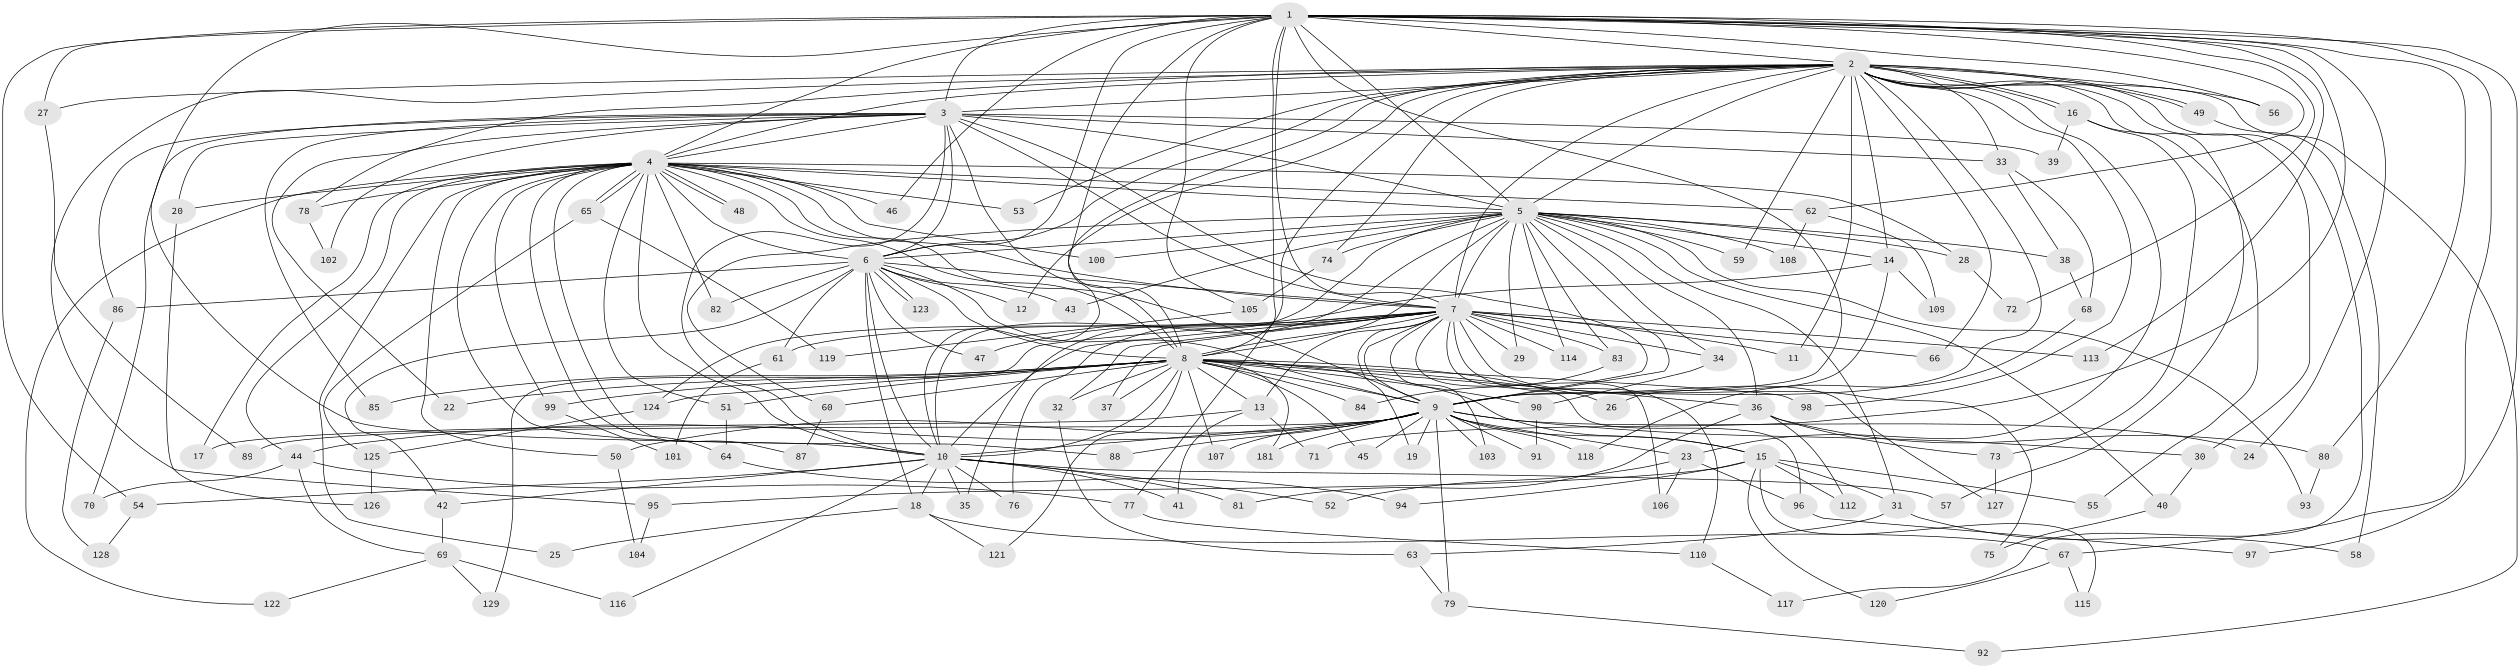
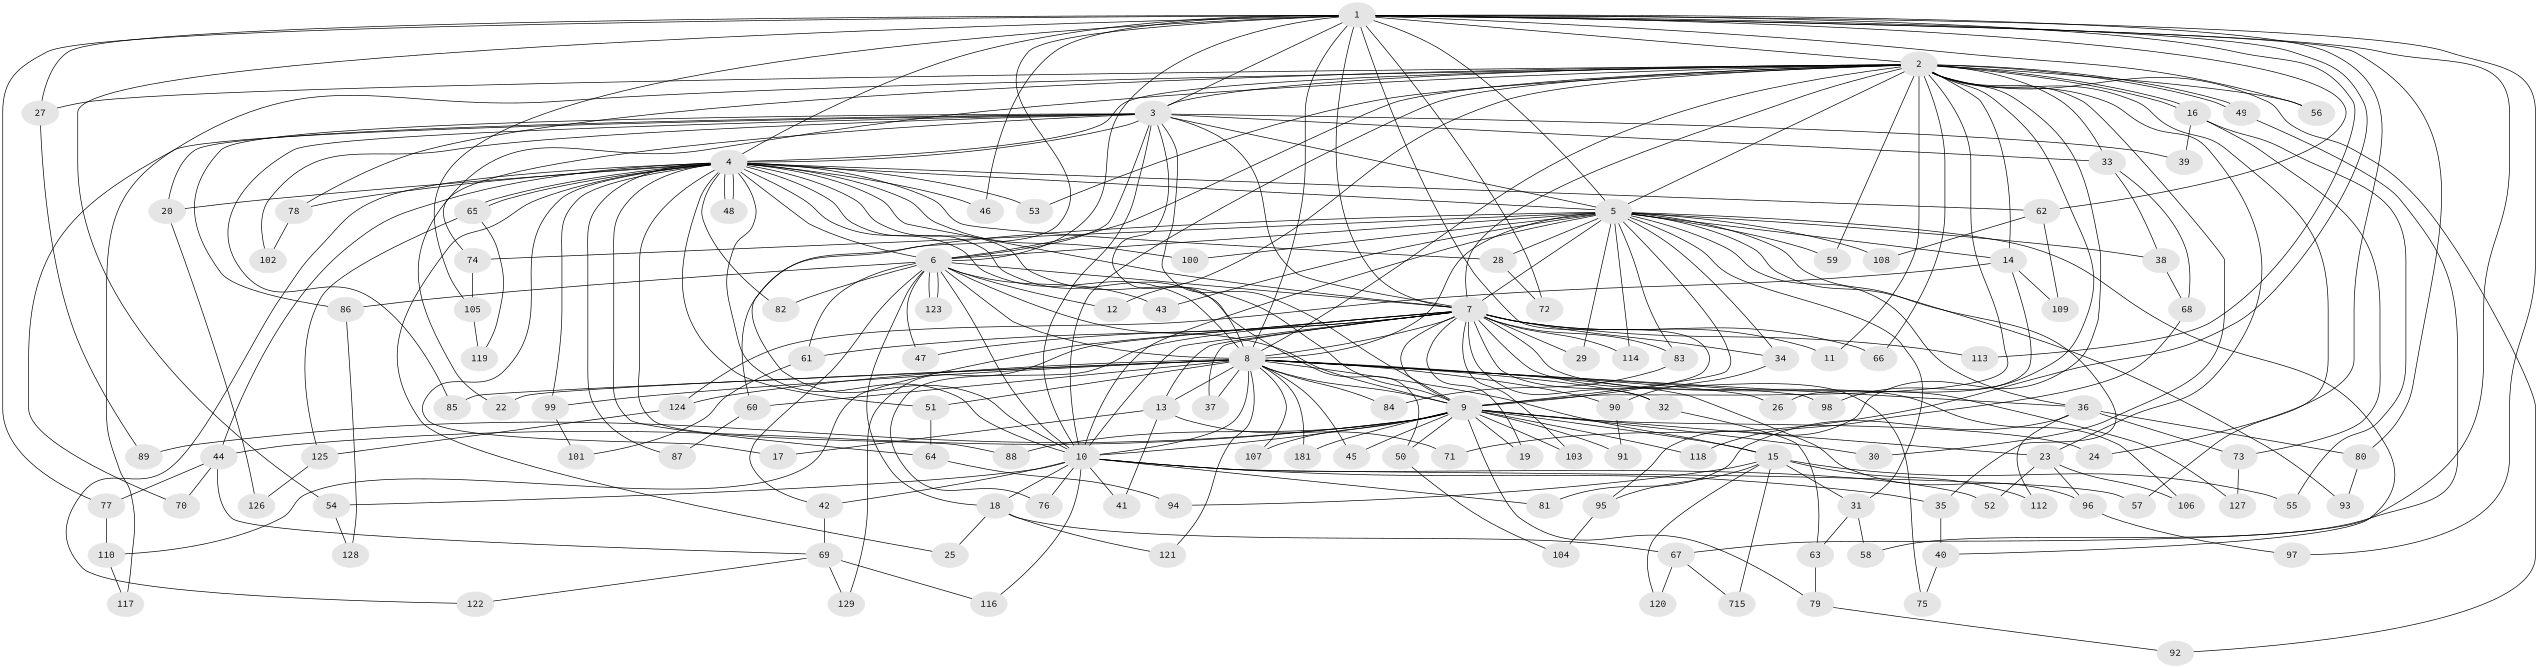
edge "30" -- "40": now "35" -- "40"
node "115": label "115" -> "715"
